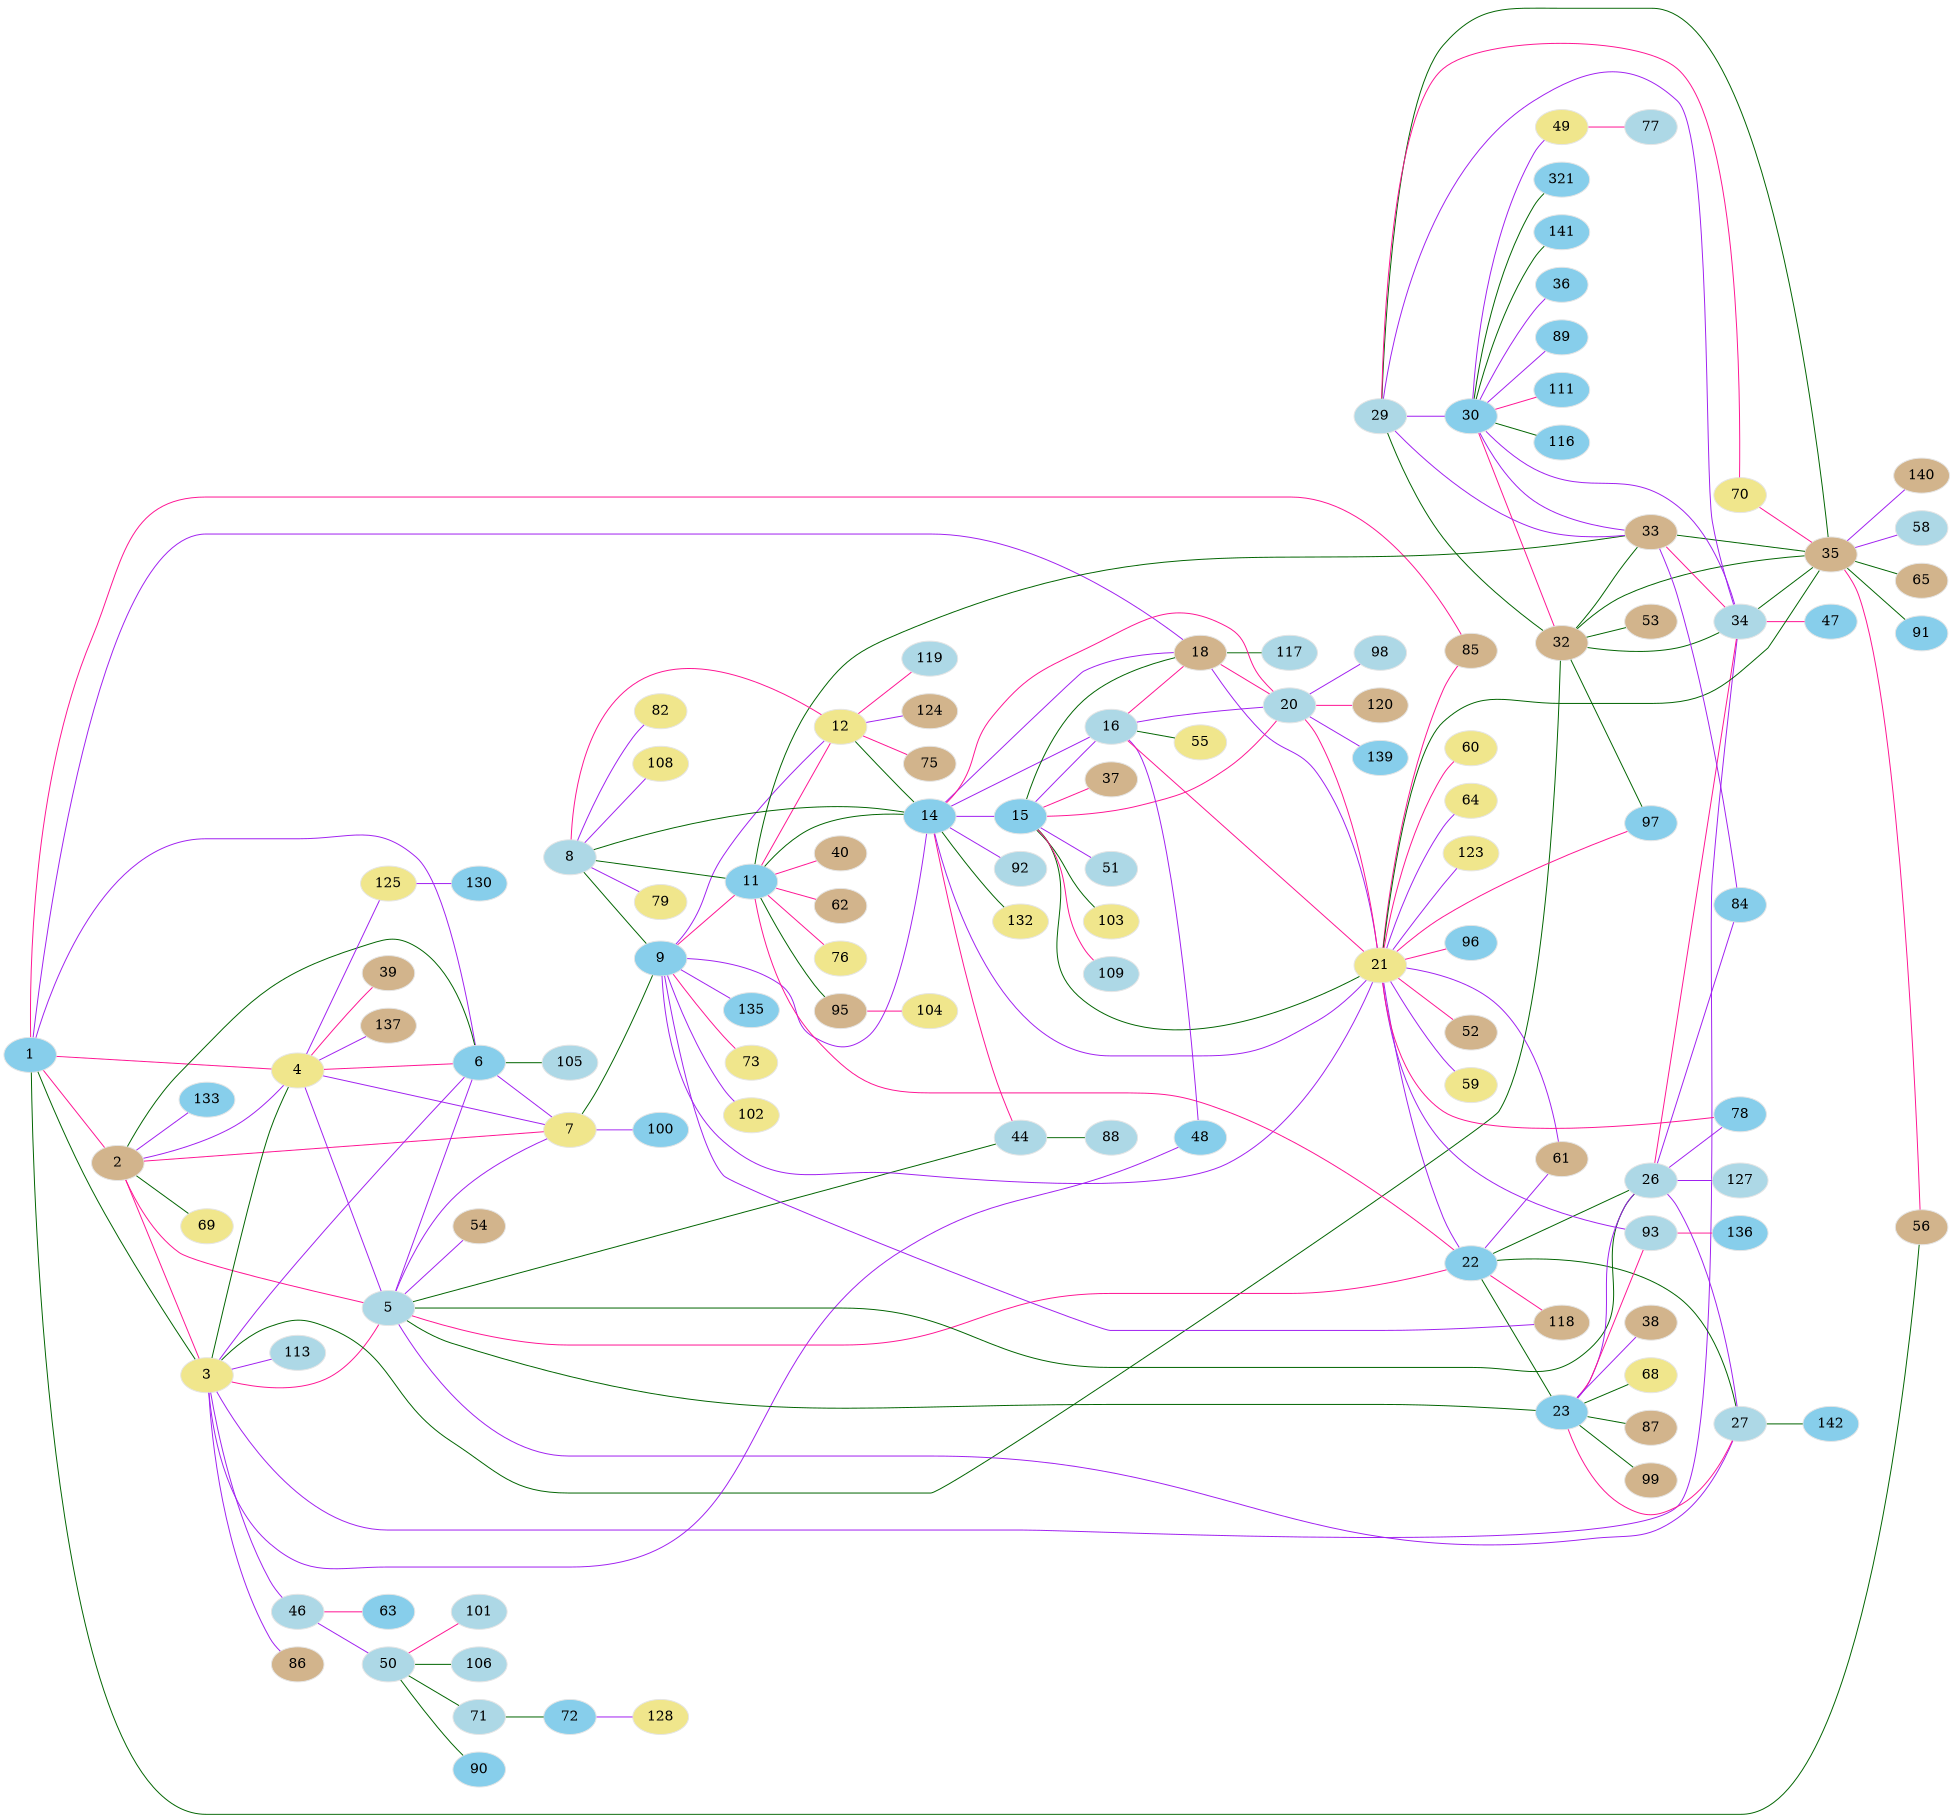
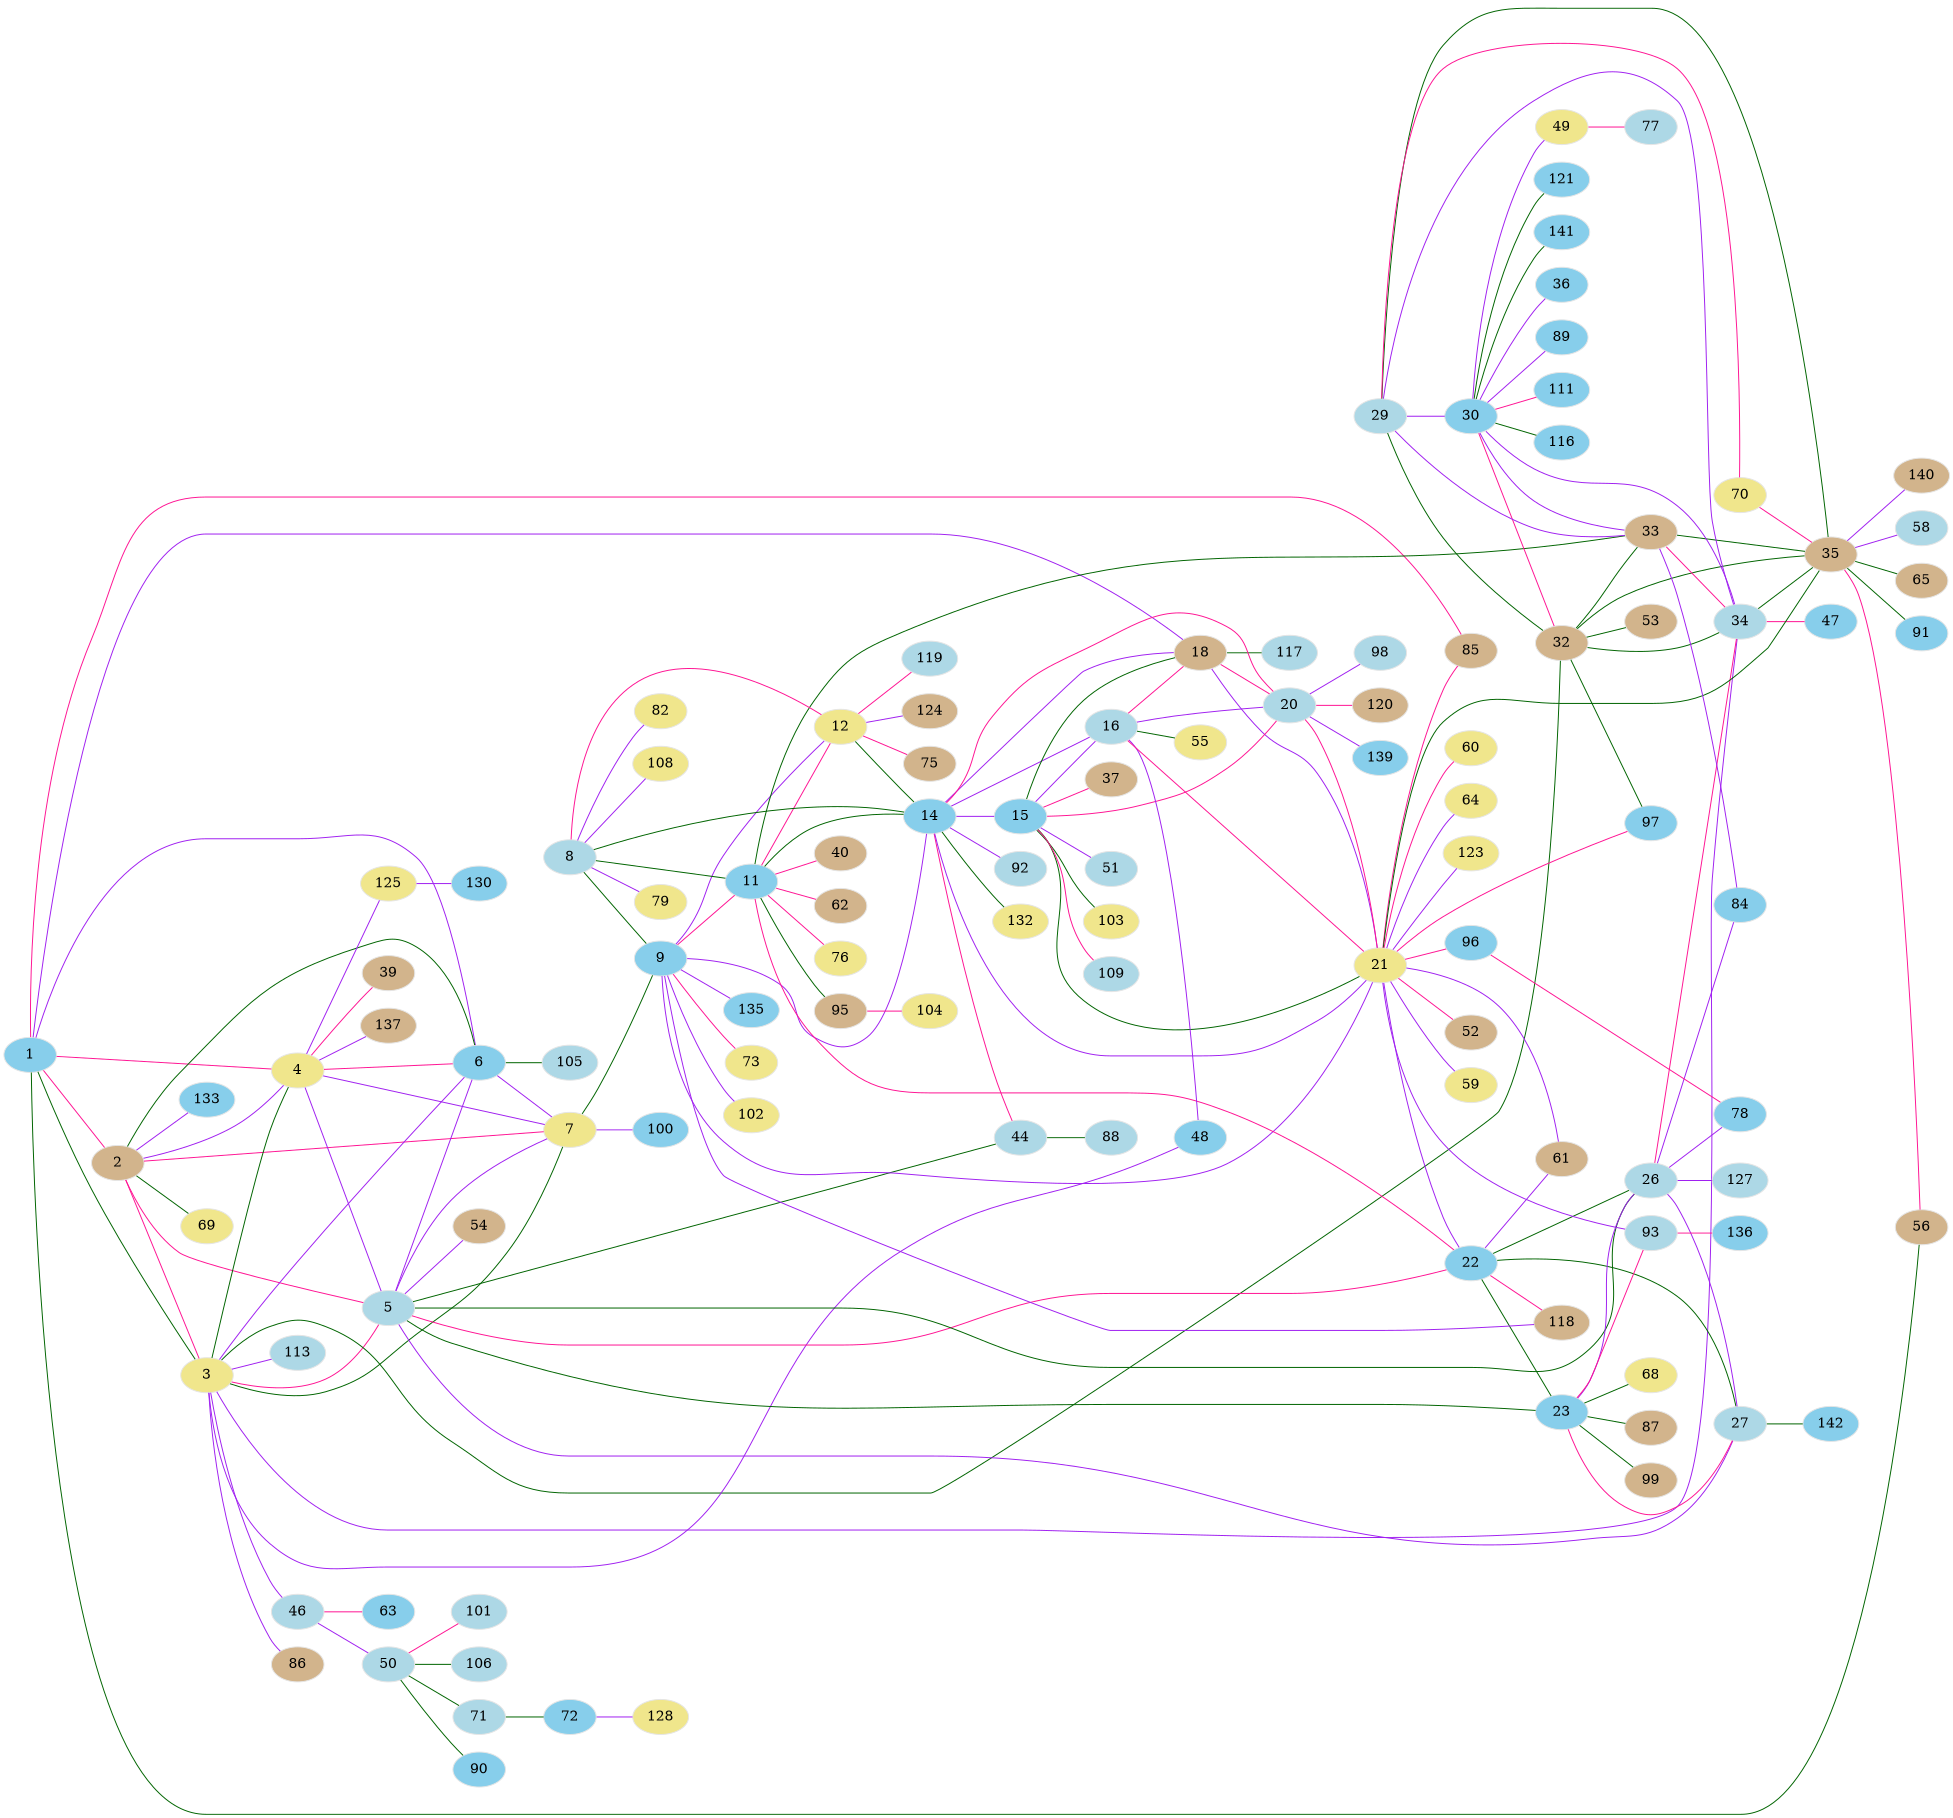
node "321": label "321" -> "121"
edge "21" -- "78": now "96" -- "78"
edge "7" -- "3": added
node "38": removed
